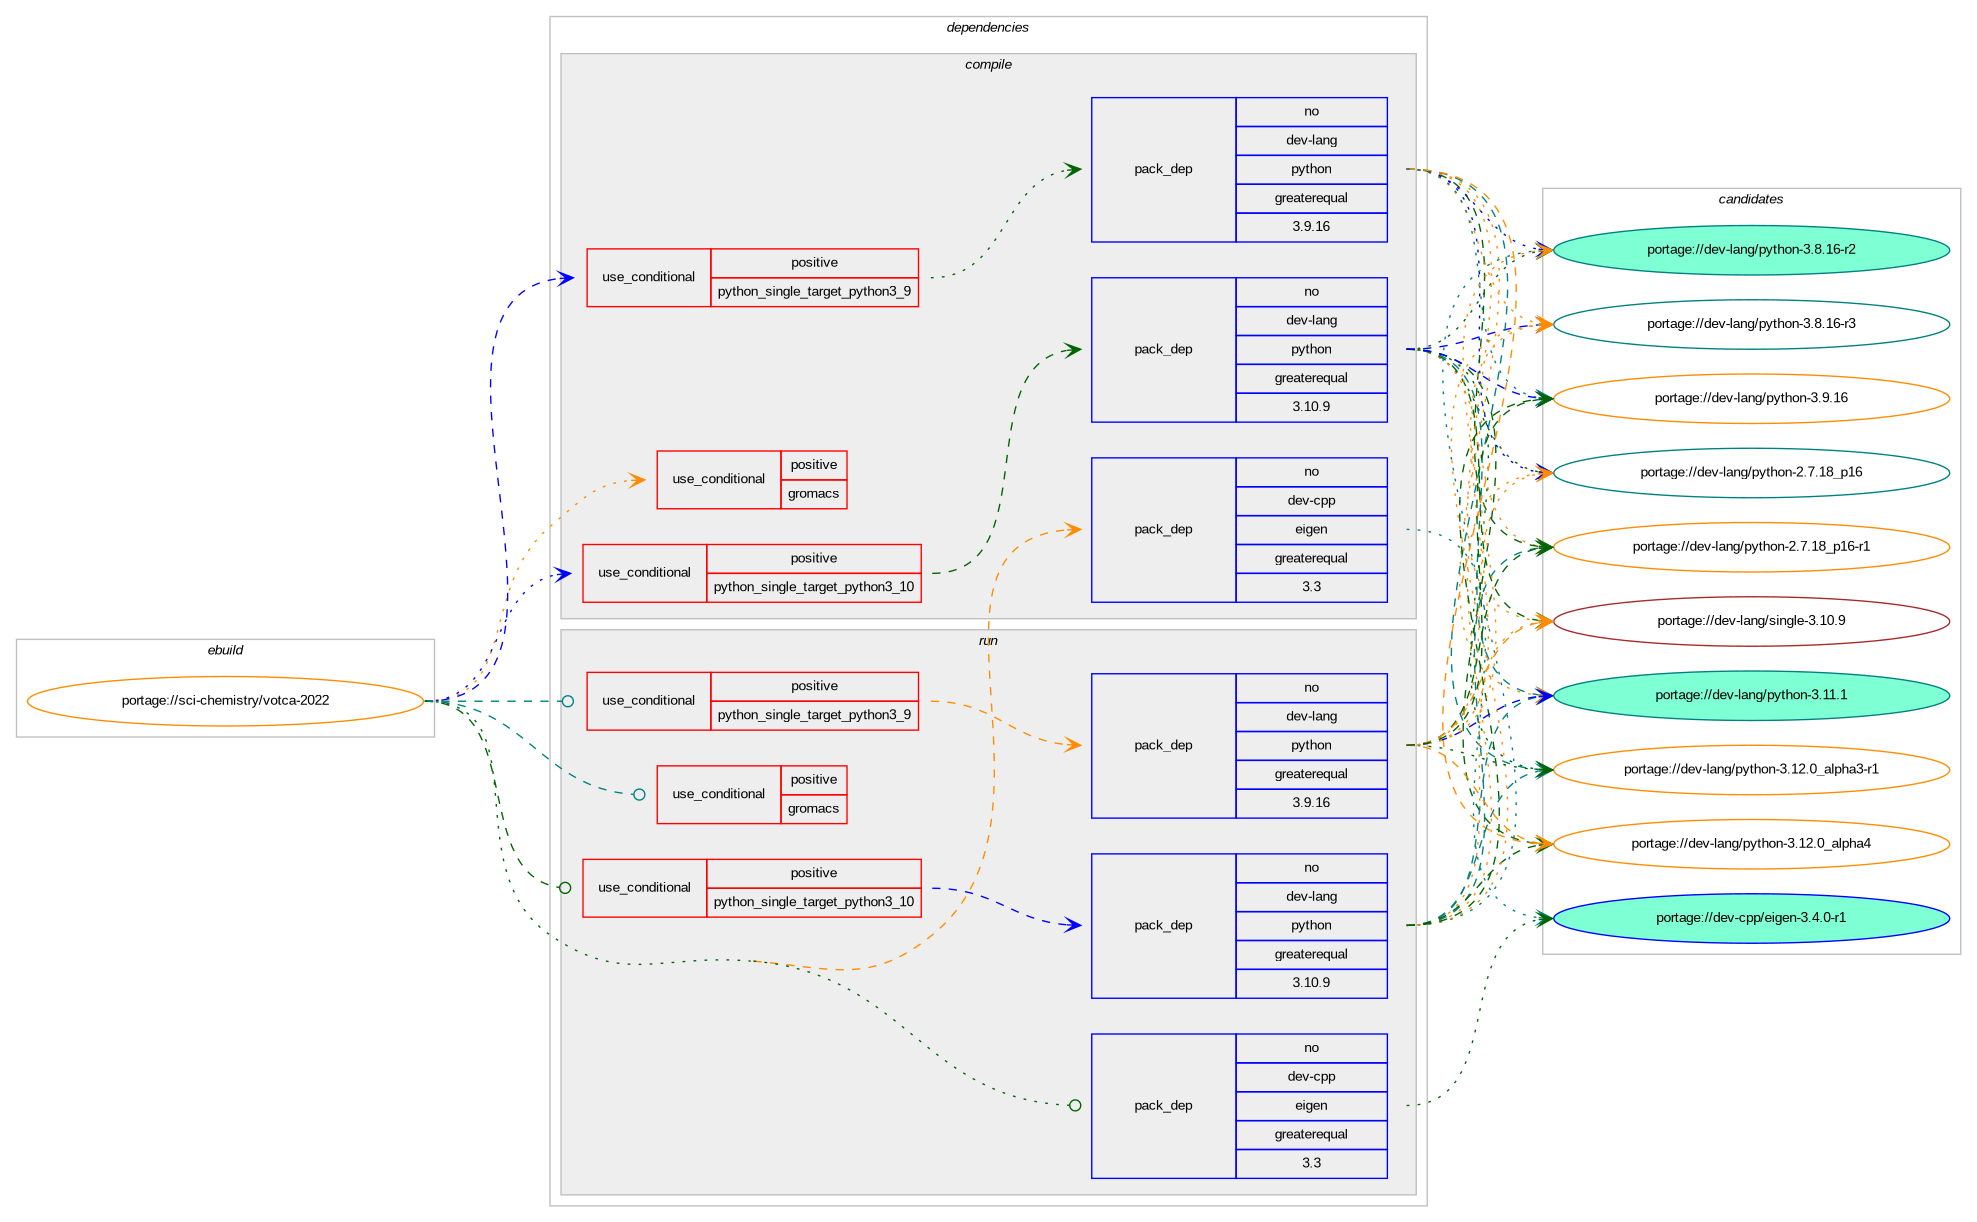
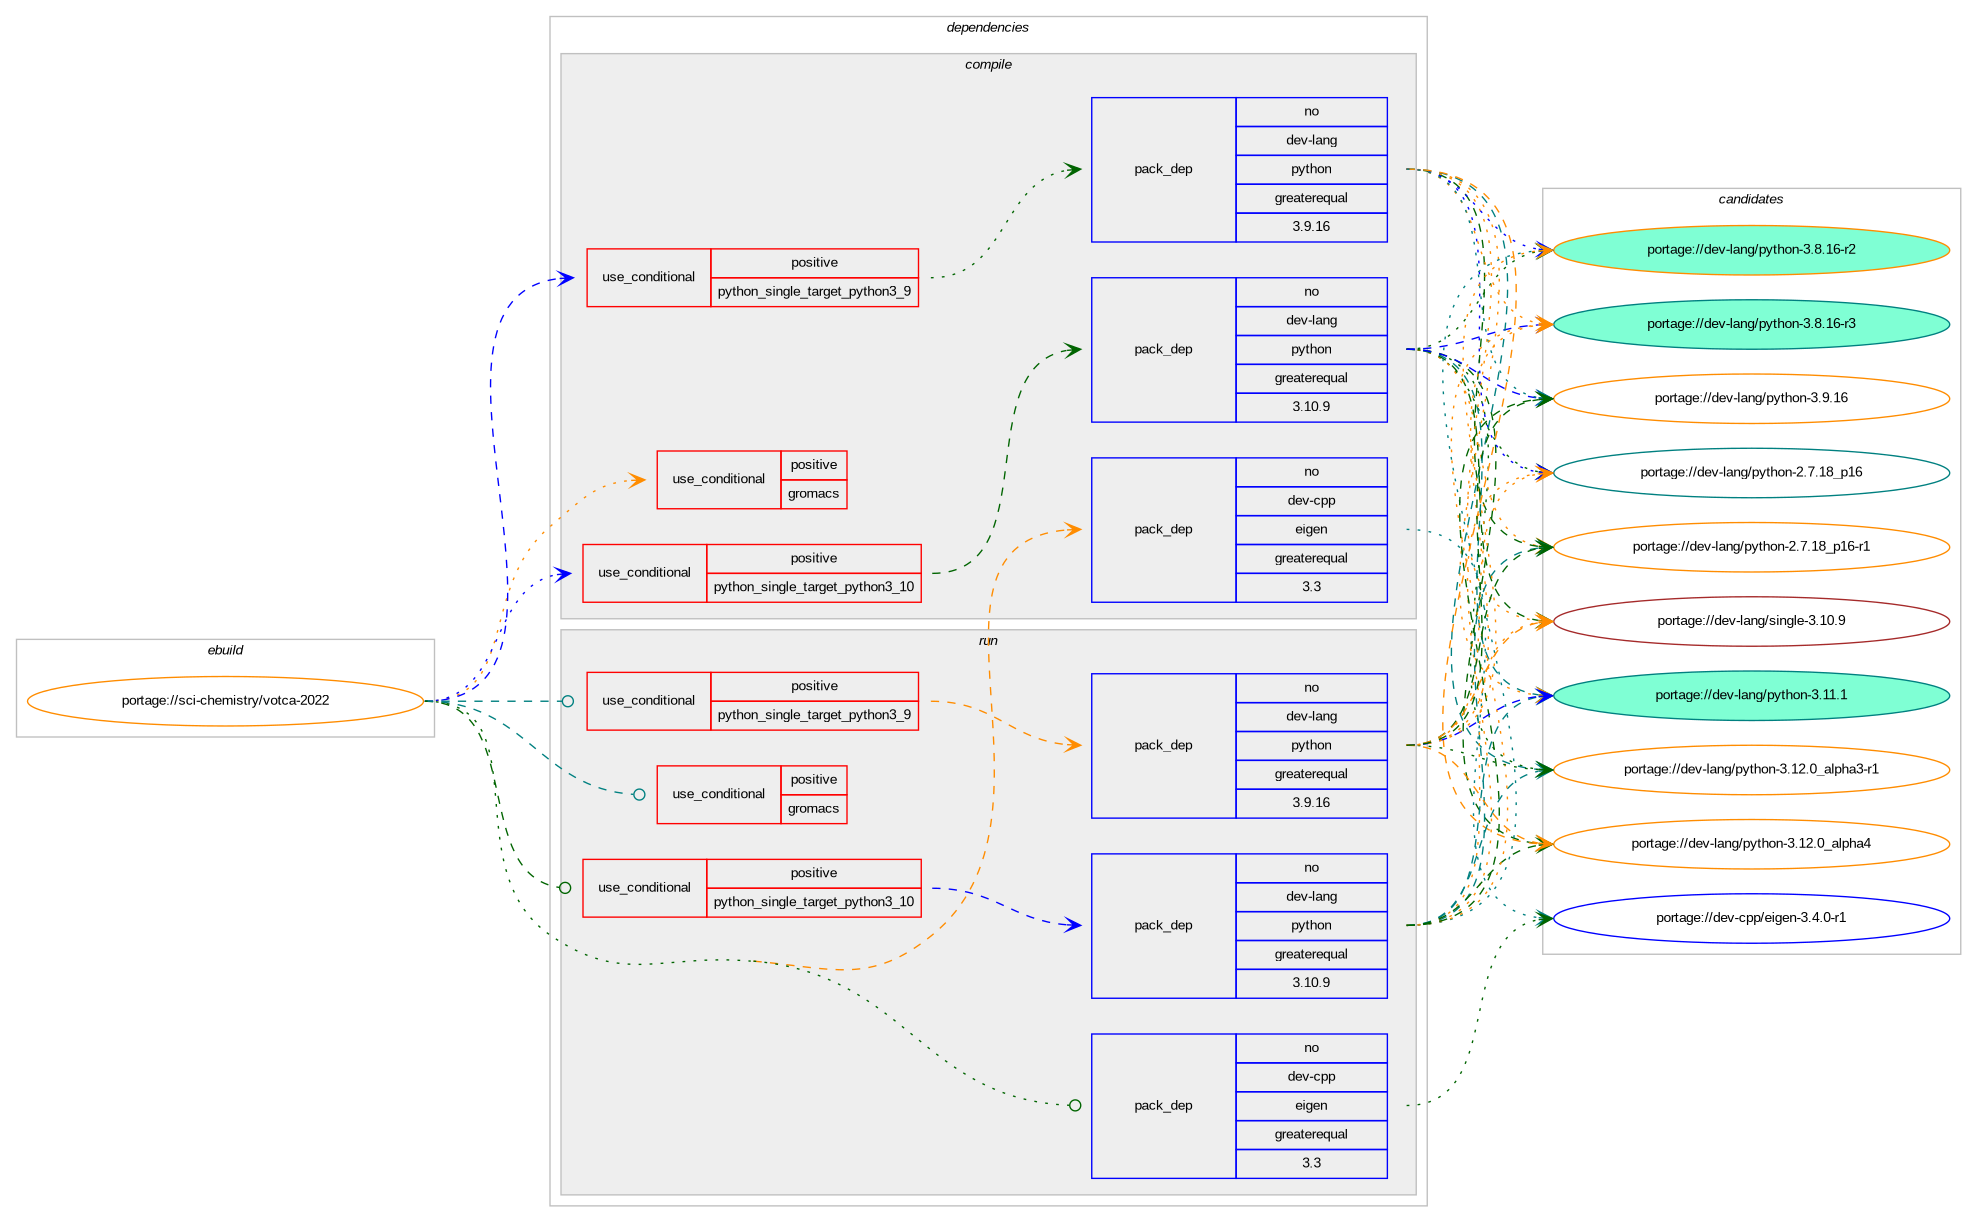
node "portage://dev-lang/python-3.8.16-r2": color teal -> darkorange
node "portage://dev-lang/python-3.8.16-r3": fillcolor white -> aquamarine
node "portage://dev-cpp/eigen-3.4.0-r1": fillcolor aquamarine -> white
